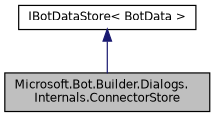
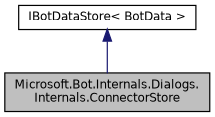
node "Microsoft.Bot.Builder.Dialogs. Internals.ConnectorStore": label "Microsoft.Bot.Builder.Dialogs. Internals.ConnectorStore" -> "Microsoft.Bot.Internals.Dialogs. Internals.ConnectorStore"
